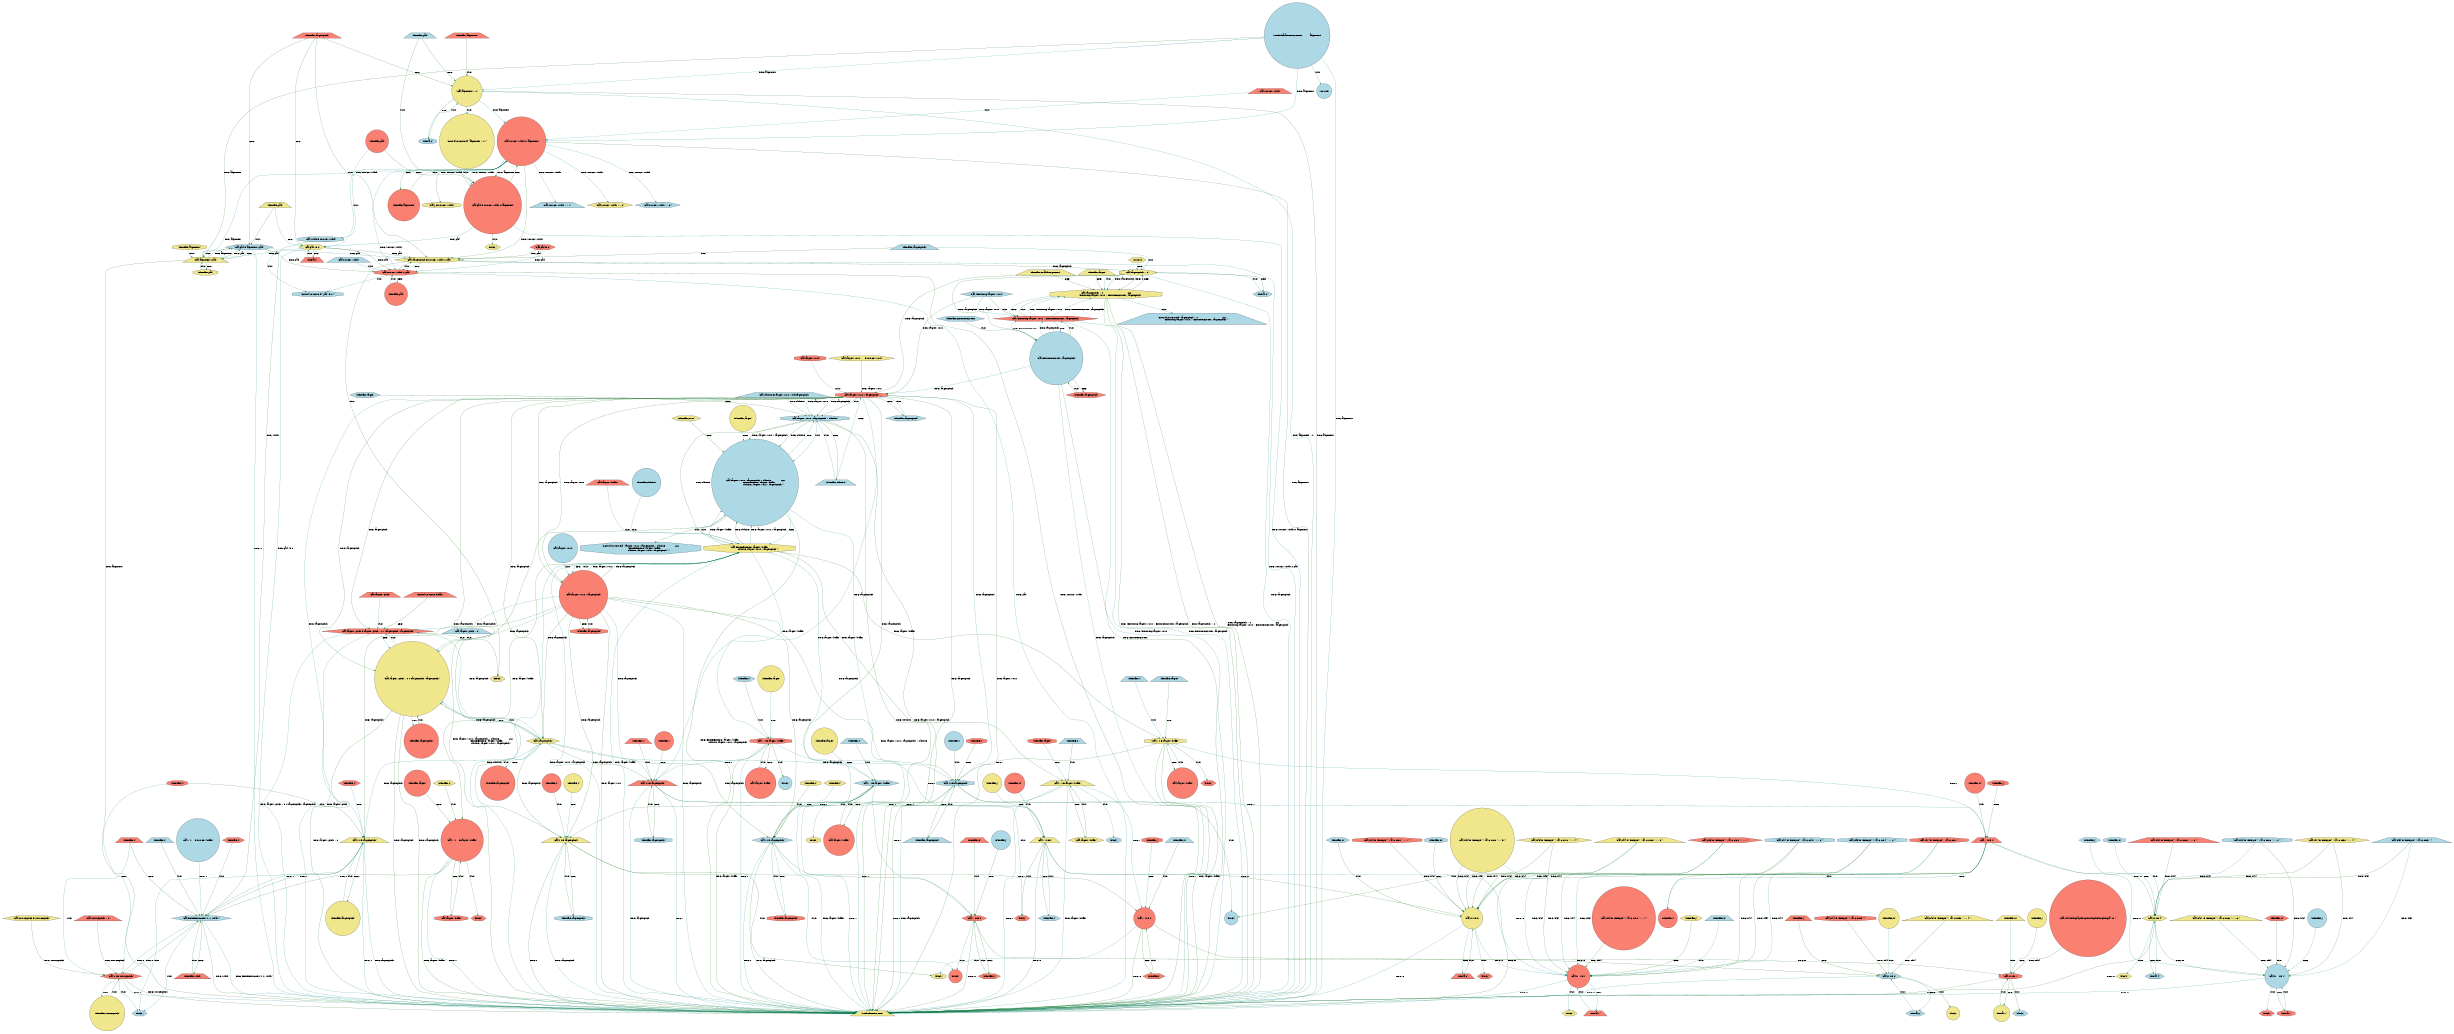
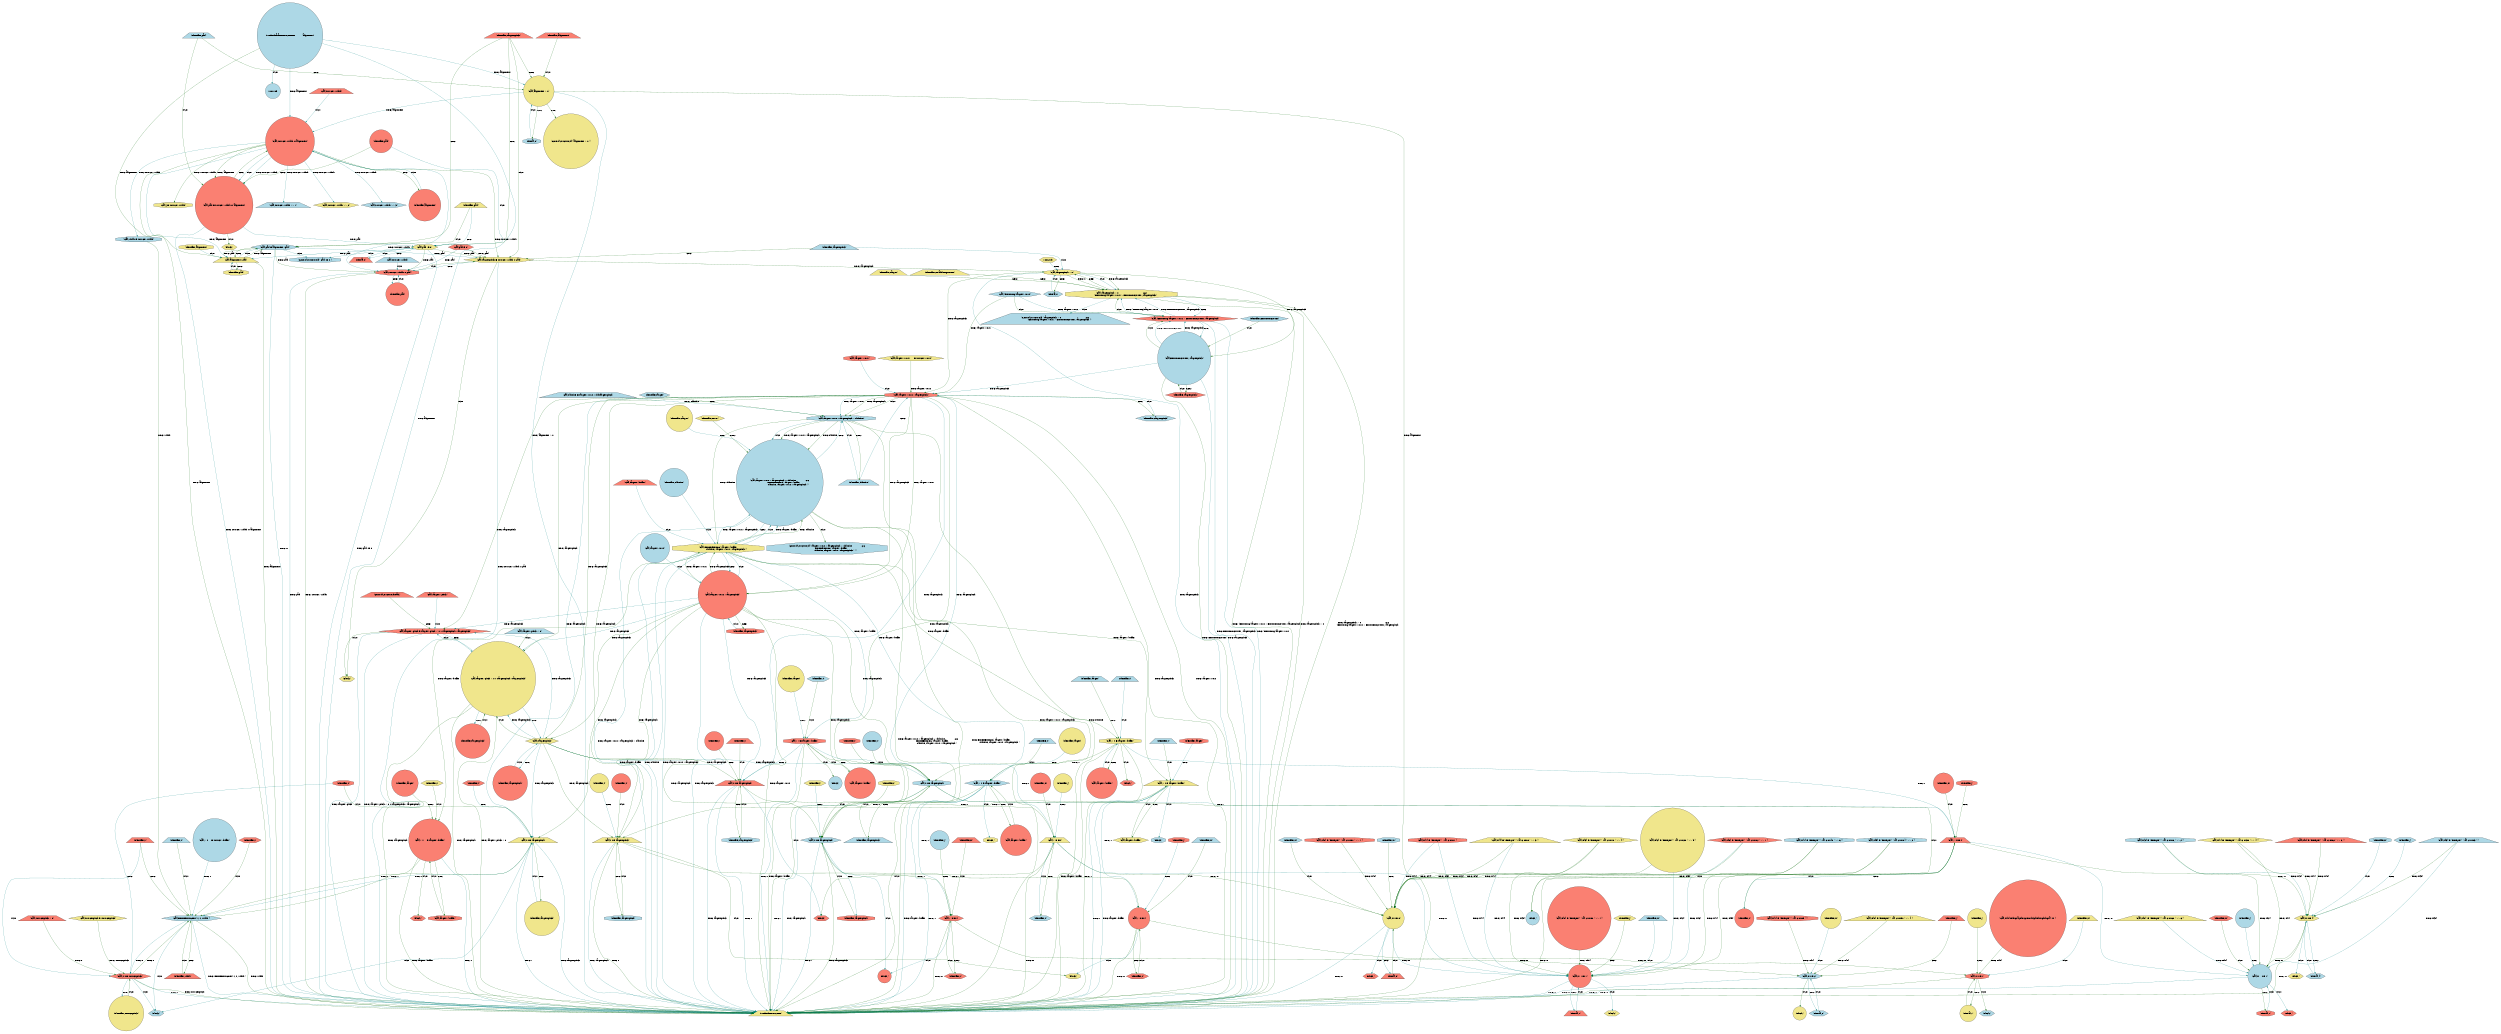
edge "(Call,alignment > 0)" -> "(ControlStructure,if ( alignment > 0 ))": label "AST: " -> "CFG: "
edge "(Call,source->width + pad)" -> "(ControlStructure,if ( pad != 0 ))": now "(Call,pad != 0)" -> "(ControlStructure,if ( pad != 0 ))"
edge "(Call,source_pitch < 0)" -> "(Call,s += source_pitch)": label "DDG: source_pitch" -> "DDG: 0"
